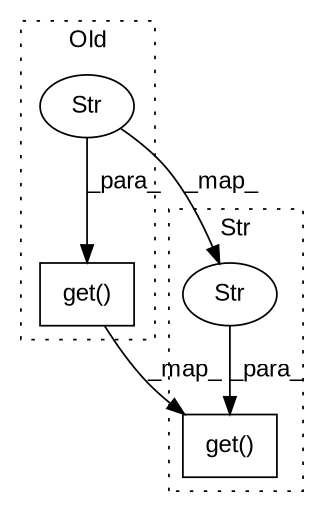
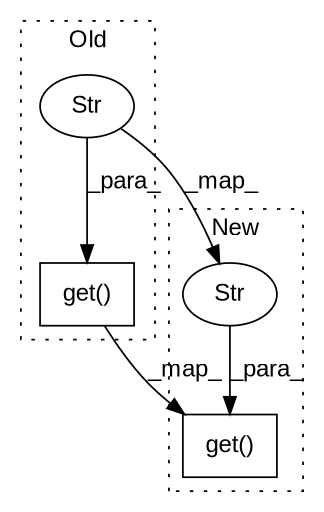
cluster "Str": label "Str" -> "New"
